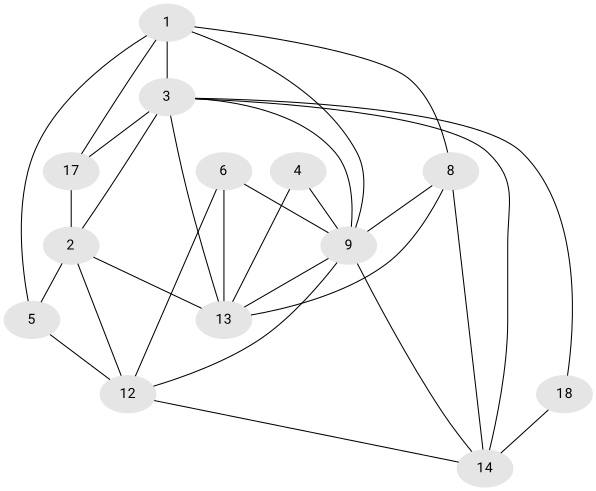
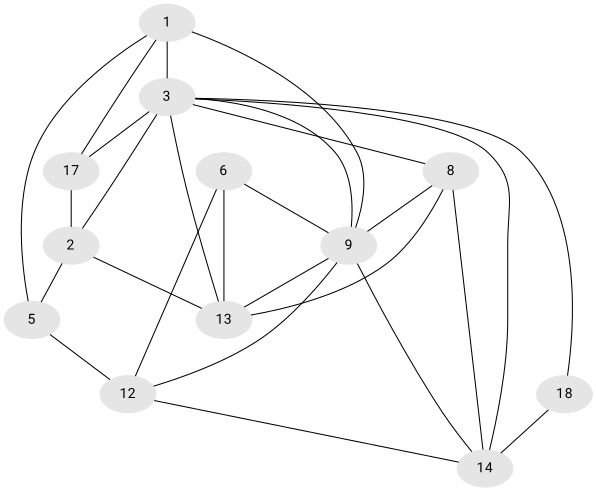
edge "1" -- "8": now "3" -- "8"
node "4": removed
edge "2" -- "12": removed
